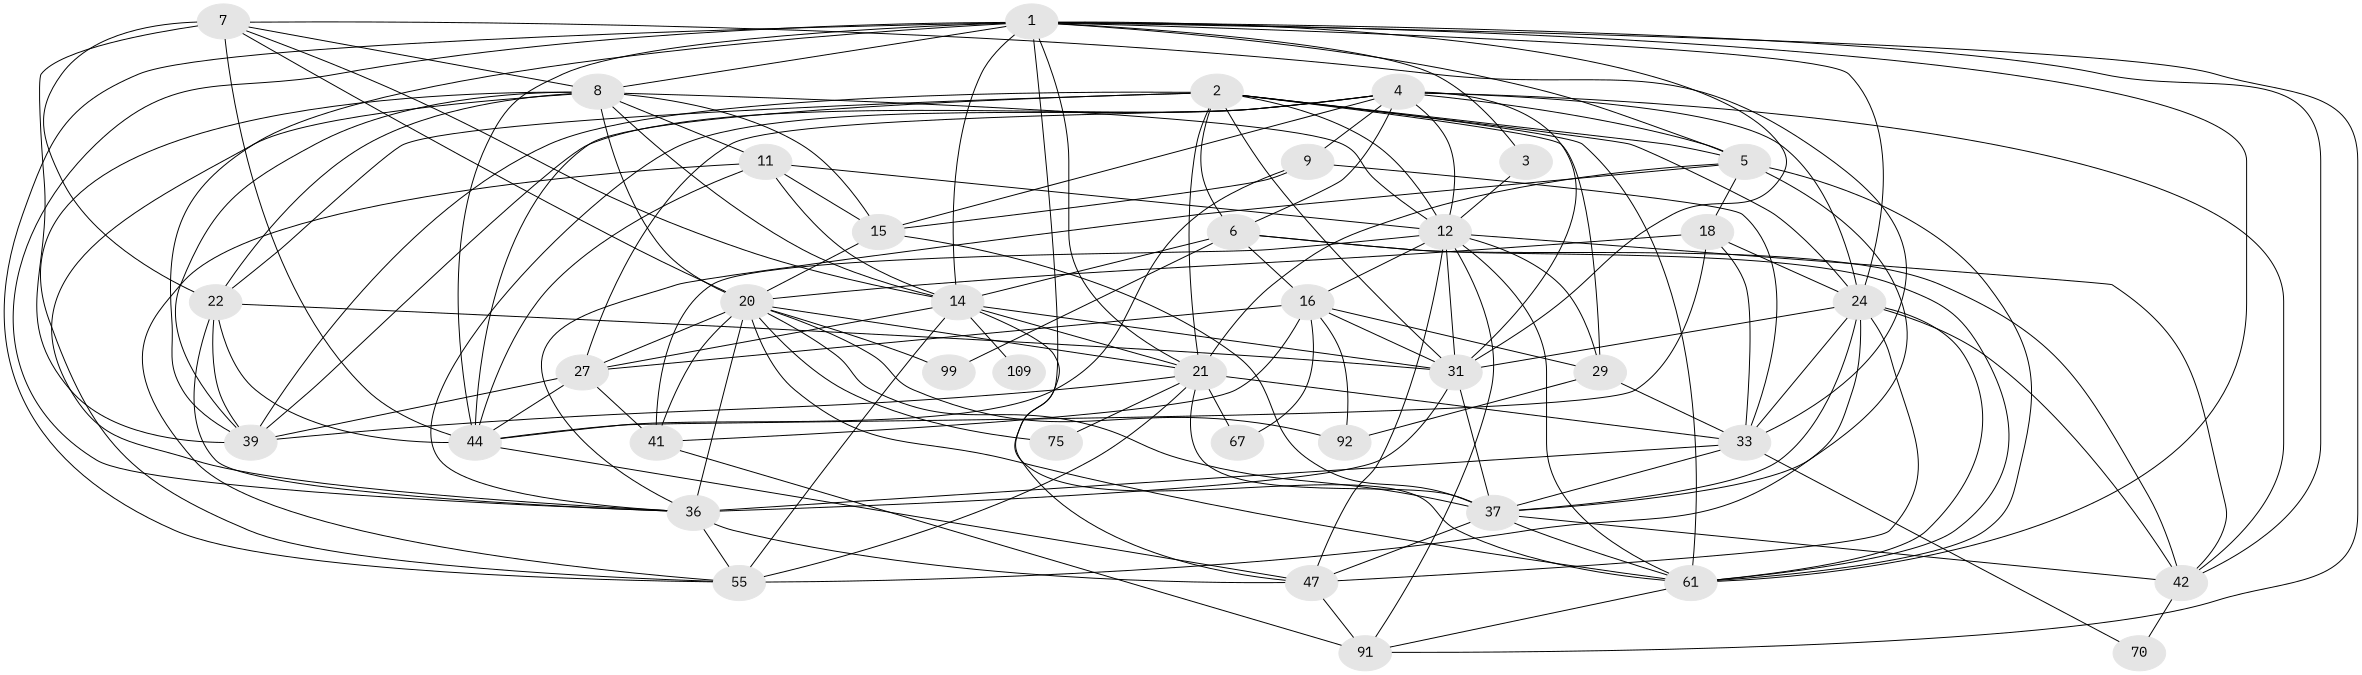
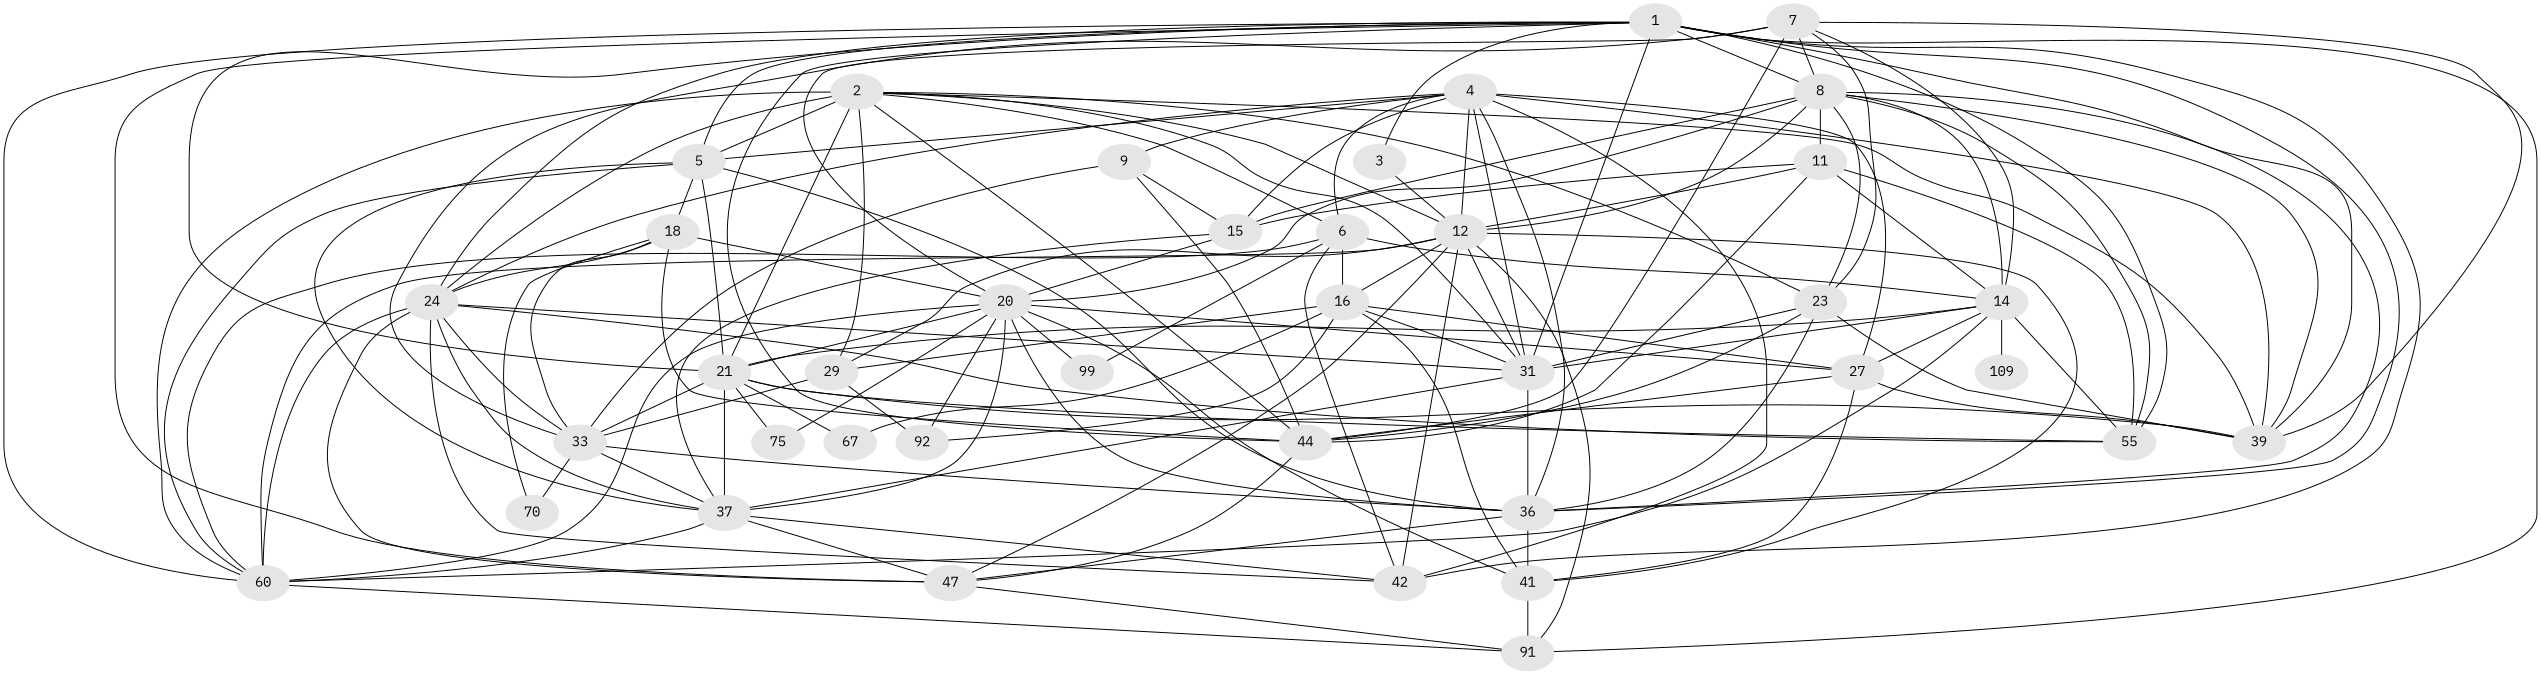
edge "1" -- "14": removed
node "22": label "22" -> "23"
edge "36" -- "55": now "36" -- "41"
node "61": label "61" -> "60"
edge "42" -- "70": now "18" -- "70"
